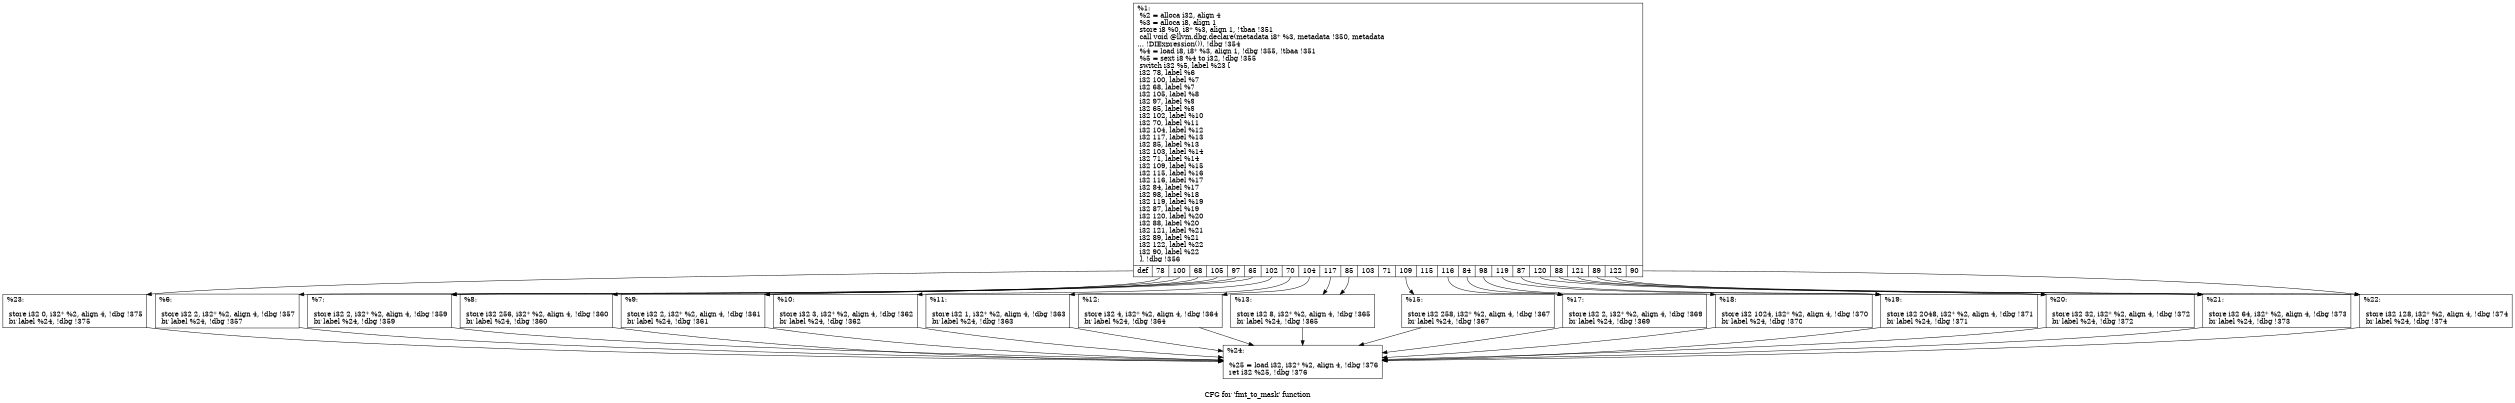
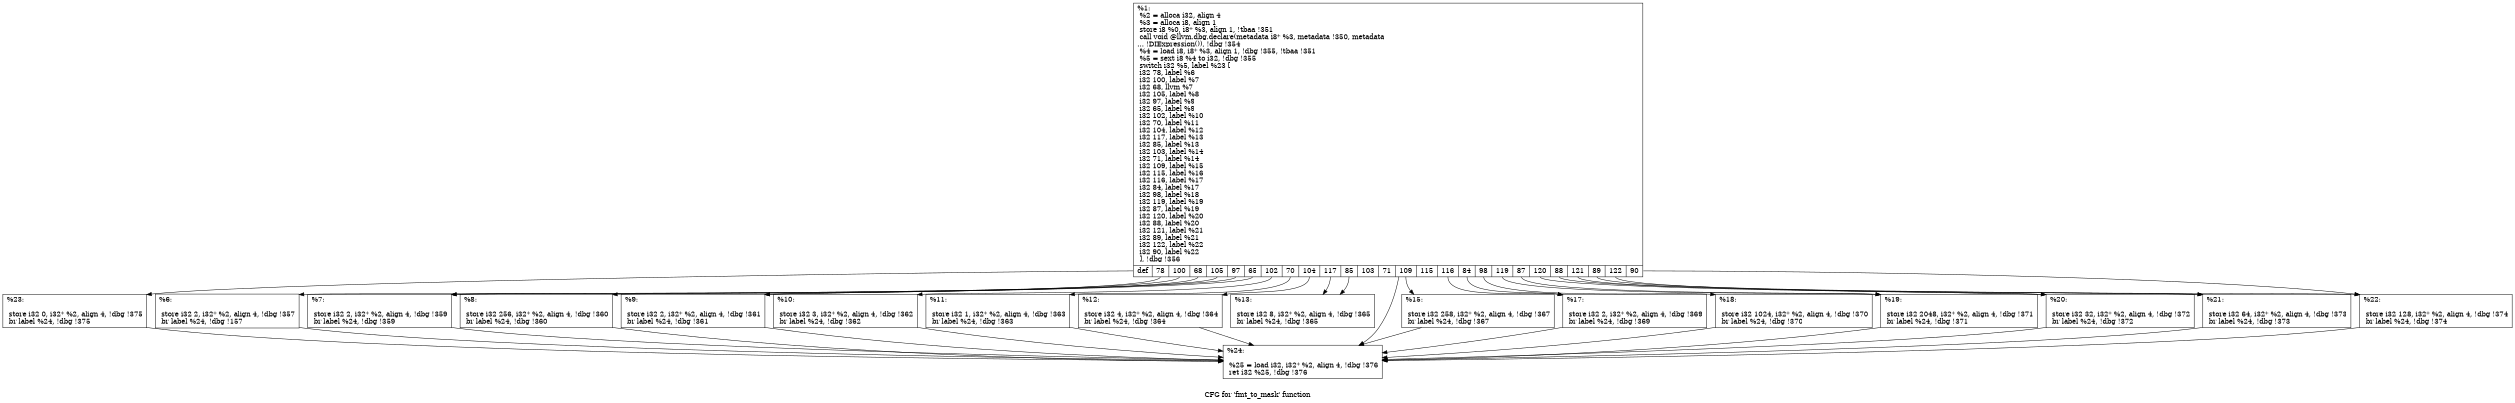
node "%1:": text "i32 68, label %7" -> "i32 68, llvm %7"
node "%6:": text "br label %24, !dbg !357" -> "br label %24, !dbg !157"
edge "%13:" -> "%24:": now "%1:" -> "%24:"
